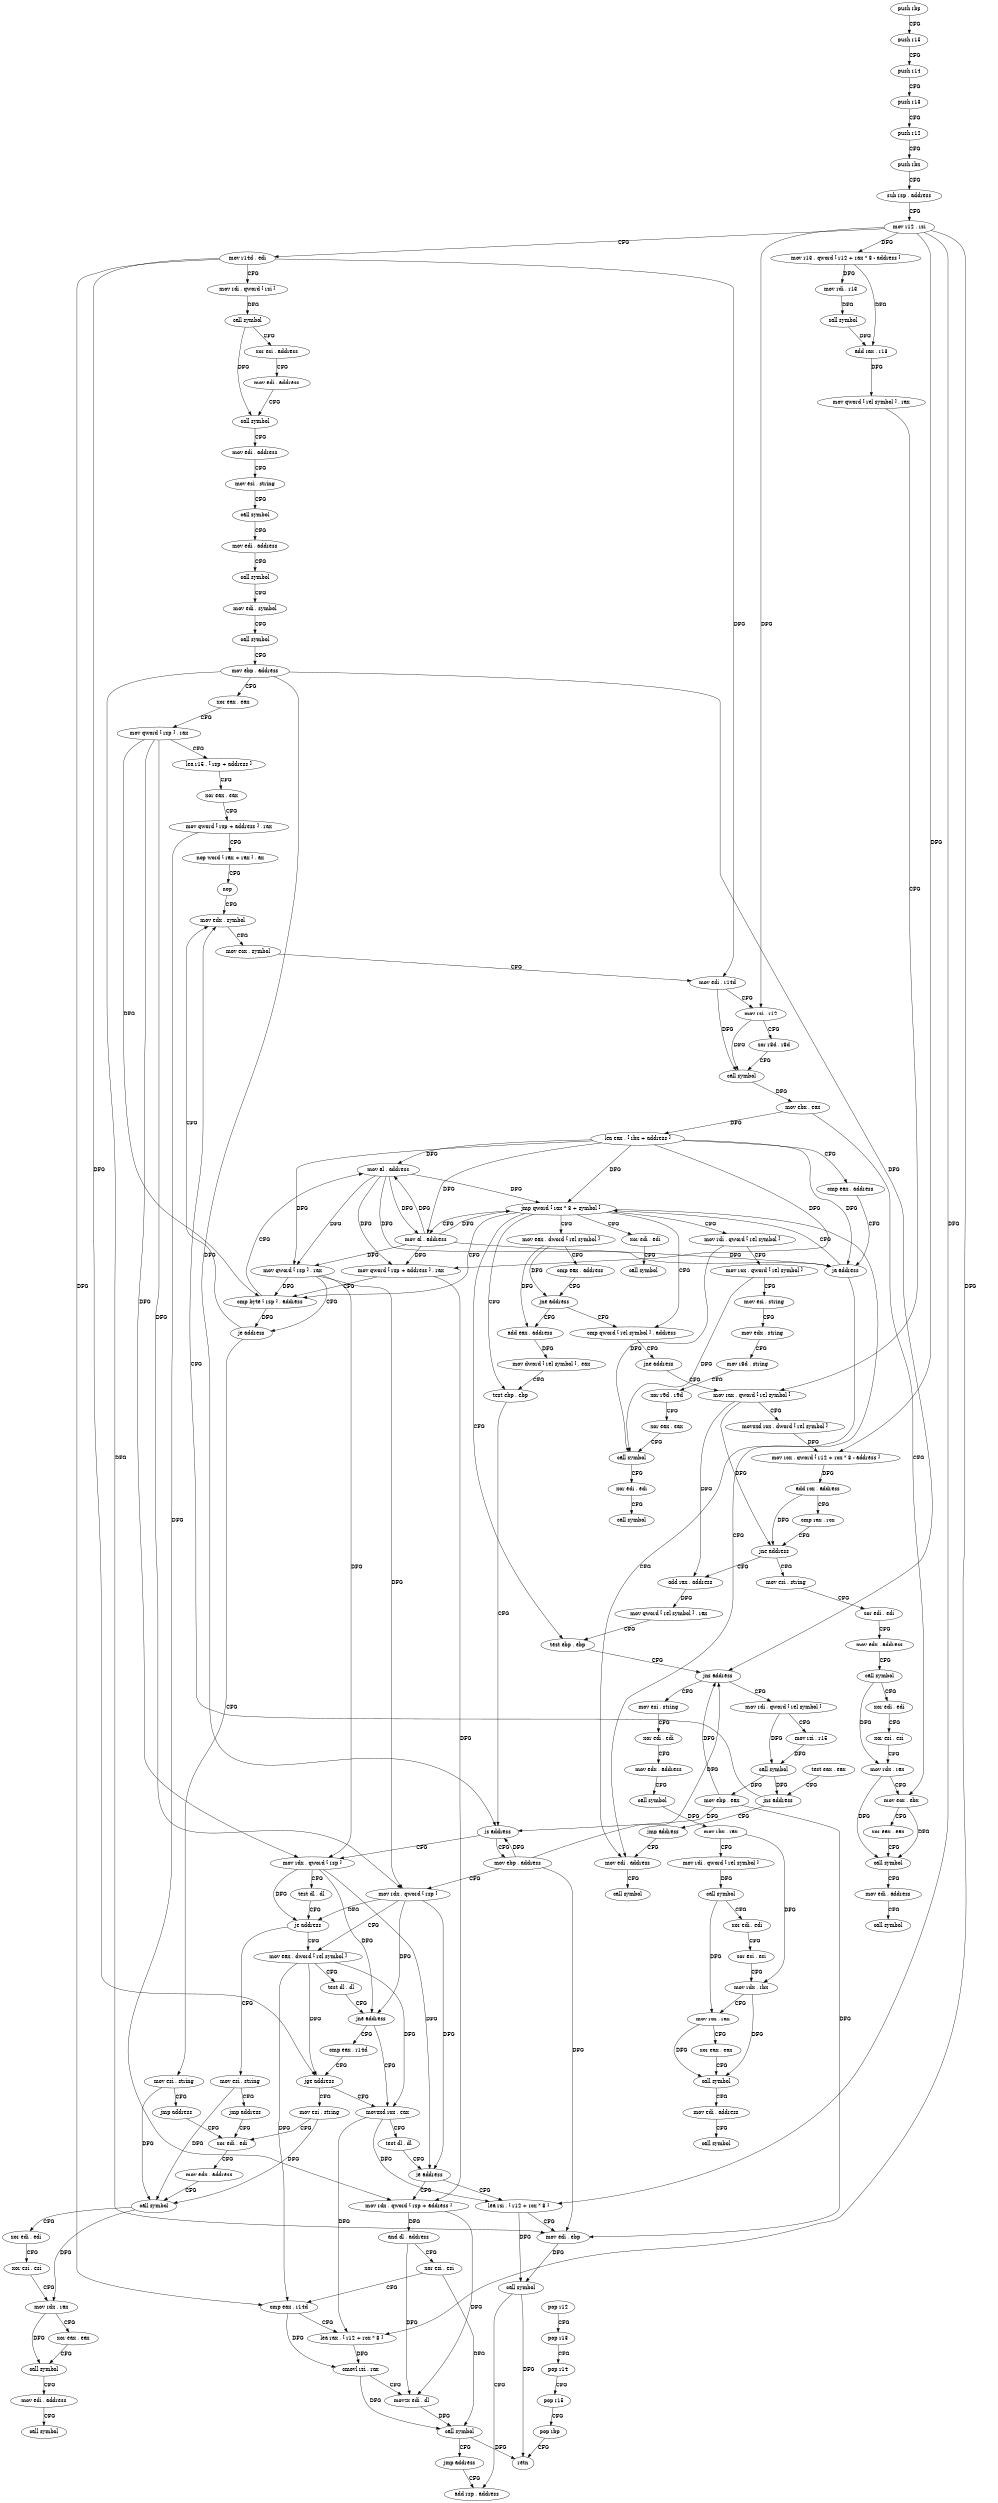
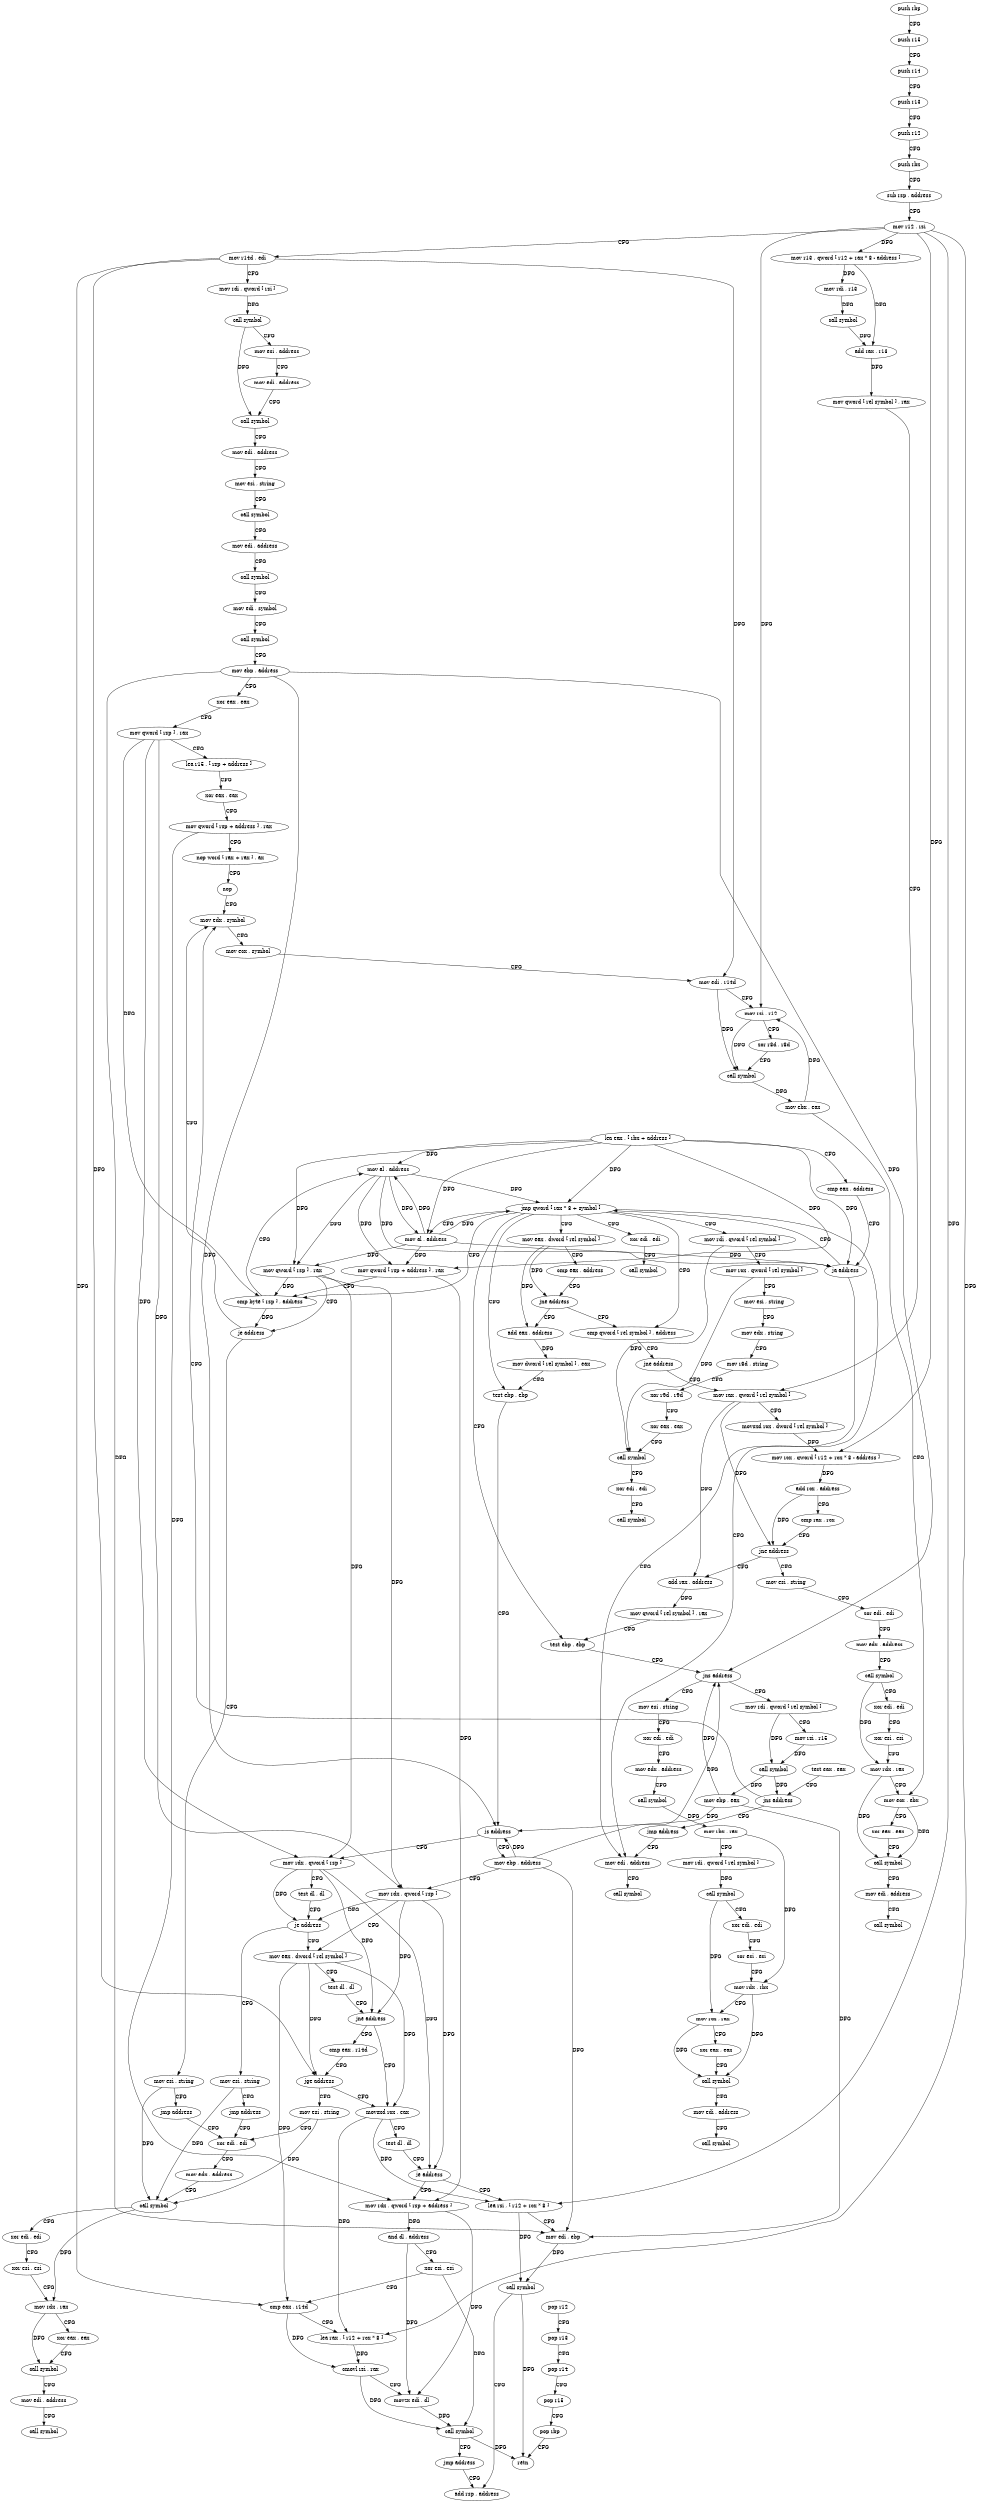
node "xor esi , address": label "xor esi , address" -> "mov esi , address"
edge "mov ebx , eax" -> "lea eax , [ rbx + address ]": now "mov ebx , eax" -> "mov rsi , r12"
